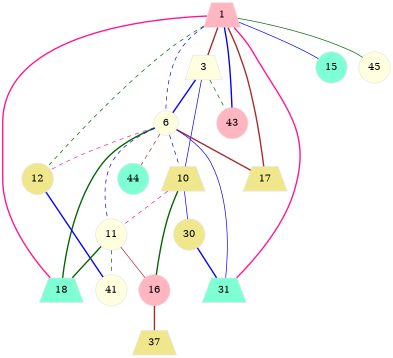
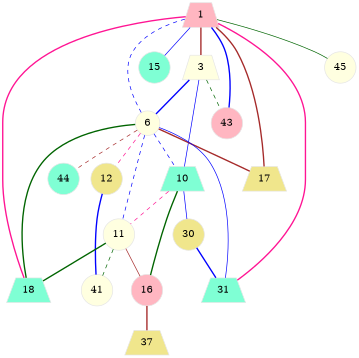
edge "1" -- "12": removed
node "10": fillcolor khaki -> aquamarine
